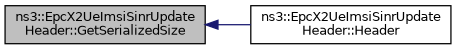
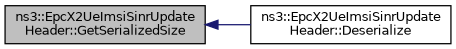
node "ns3::EpcX2UeImsiSinrUpdate Header::Header": label "ns3::EpcX2UeImsiSinrUpdate Header::Header" -> "ns3::EpcX2UeImsiSinrUpdate Header::Deserialize"
